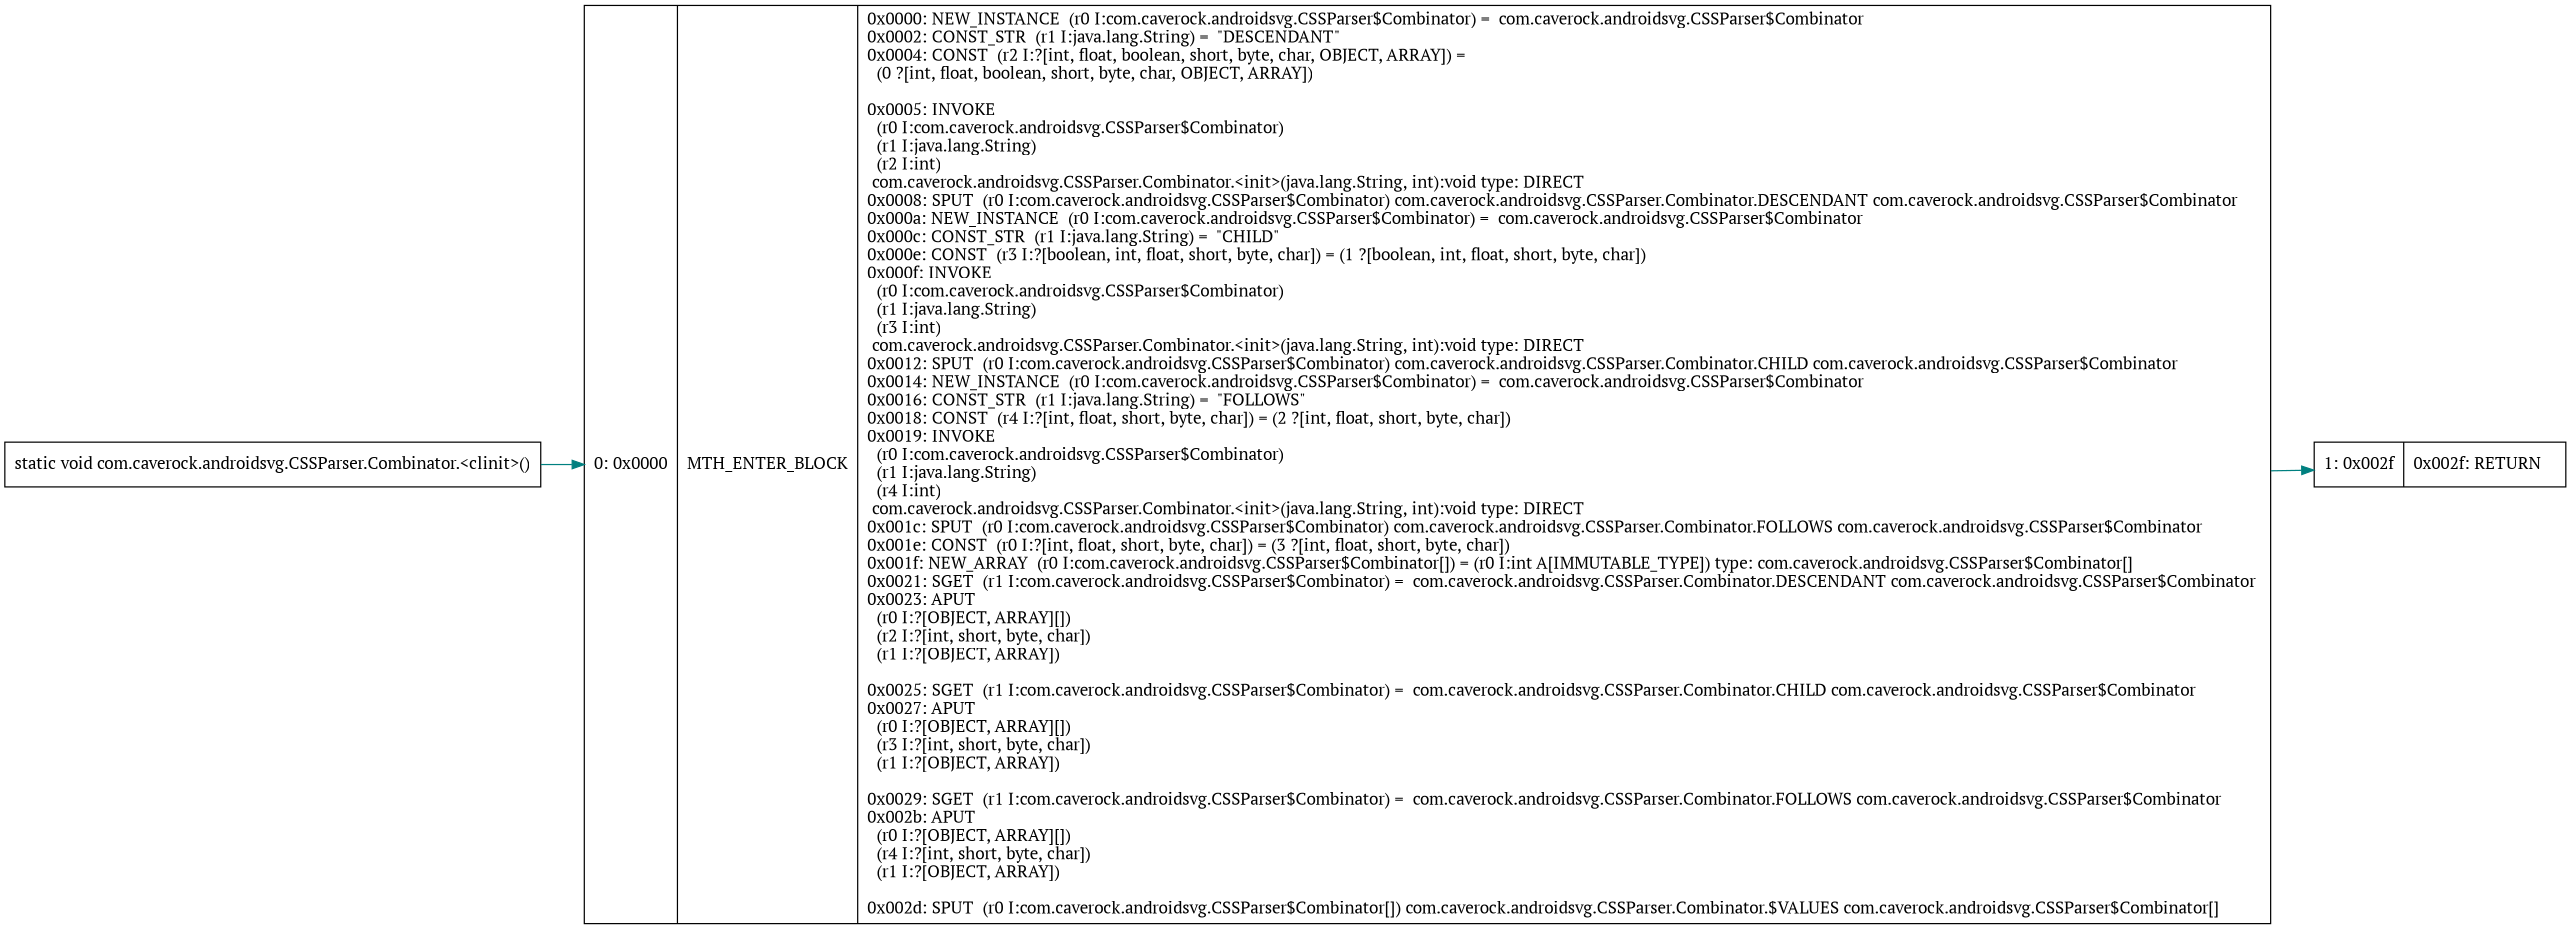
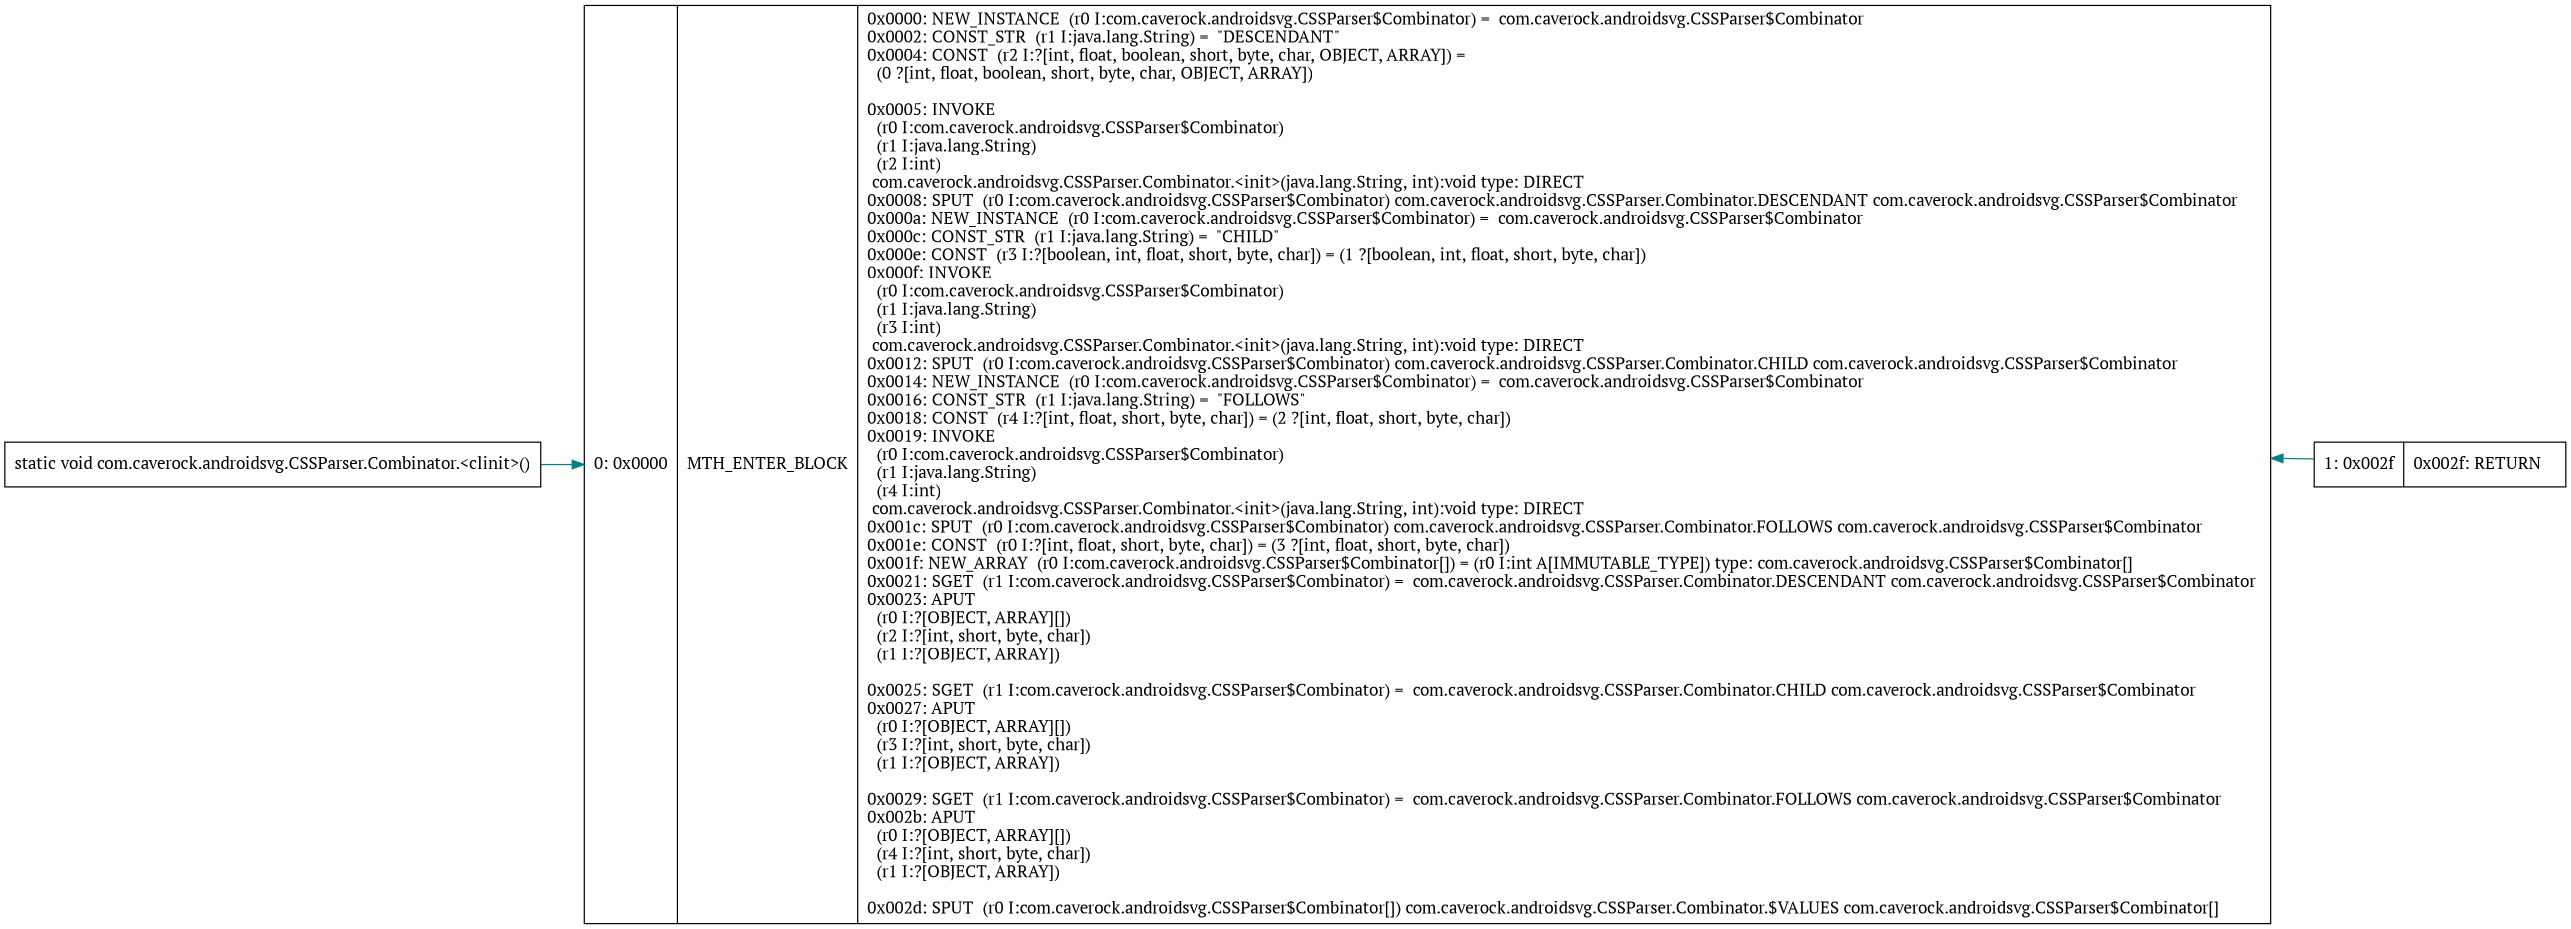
edge "0: 0x0000" -> "1: 0x002f": reversed
